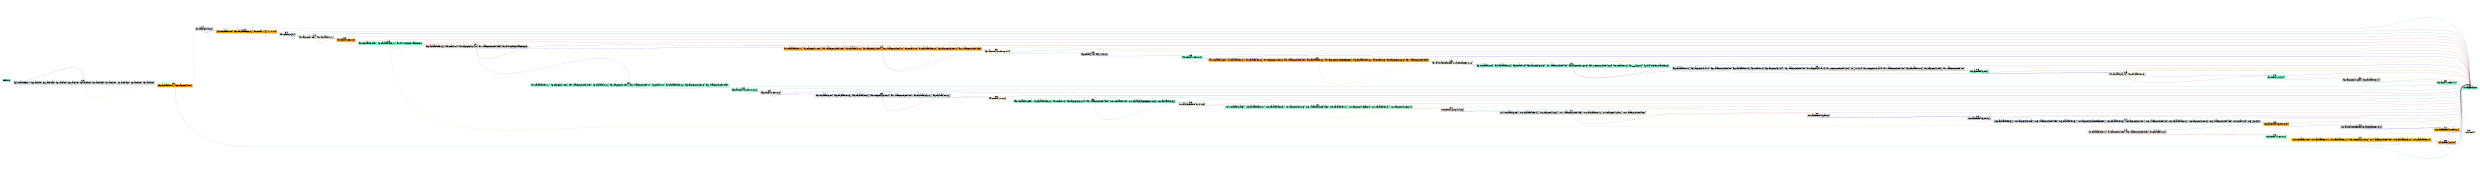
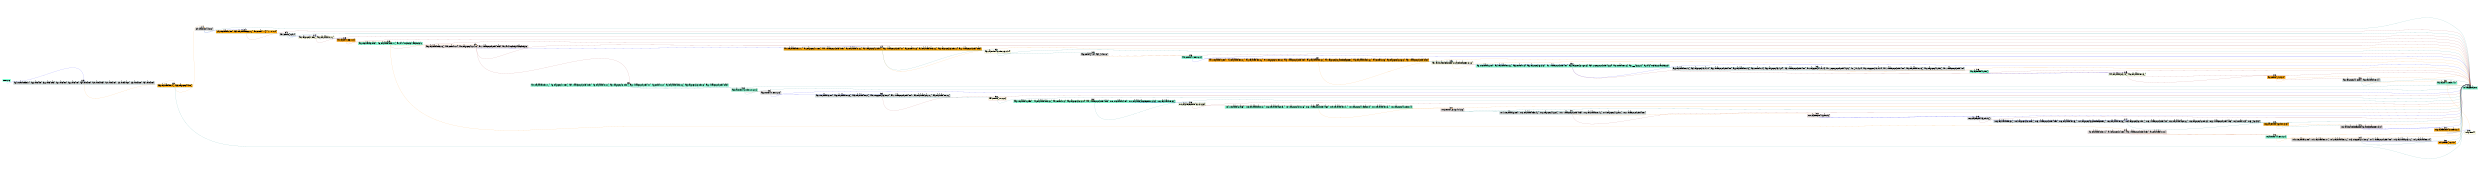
node "9981: construct [-,v42,v43,v41]": fillcolor aquamarine -> orange
node "BB_entry183": label "BB_entry183" -> "BB_entry186"
node "10040: write-variable[v12,'text']*": fillcolor orange -> lightgrey
